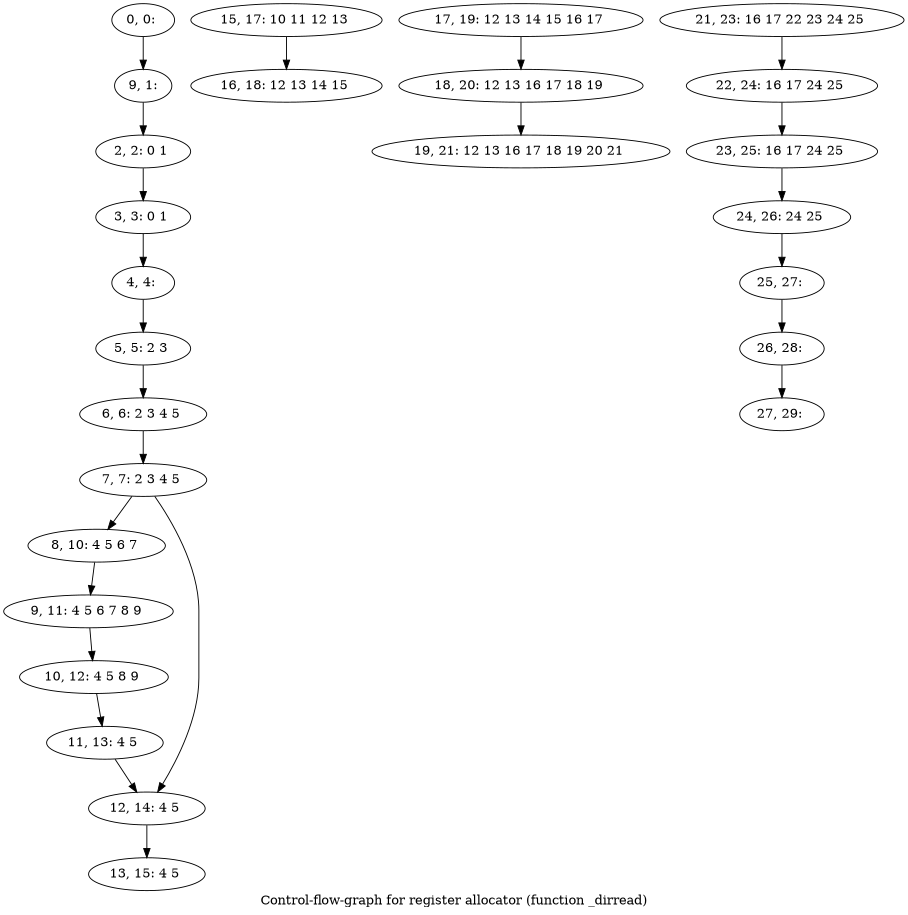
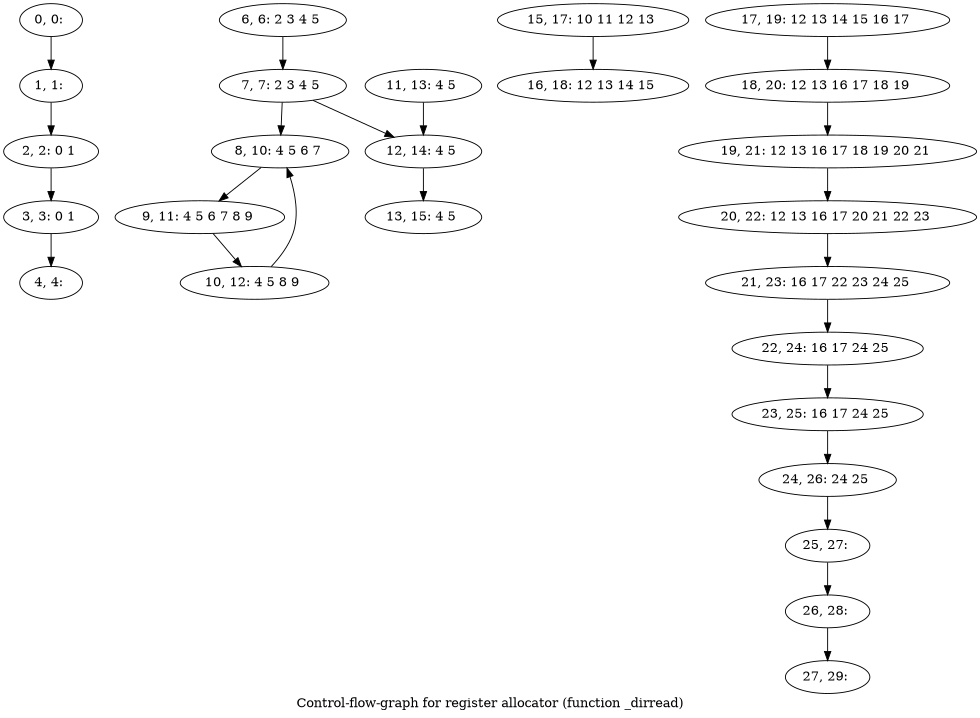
node "9, 1:": label "9, 1:" -> "1, 1:"
node "20, 22: 12 13 16 17 20 21 22 23": added
node "5, 5: 2 3": removed
edge "10, 12: 4 5 8 9" -> "11, 13: 4 5": now "10, 12: 4 5 8 9" -> "8, 10: 4 5 6 7"
